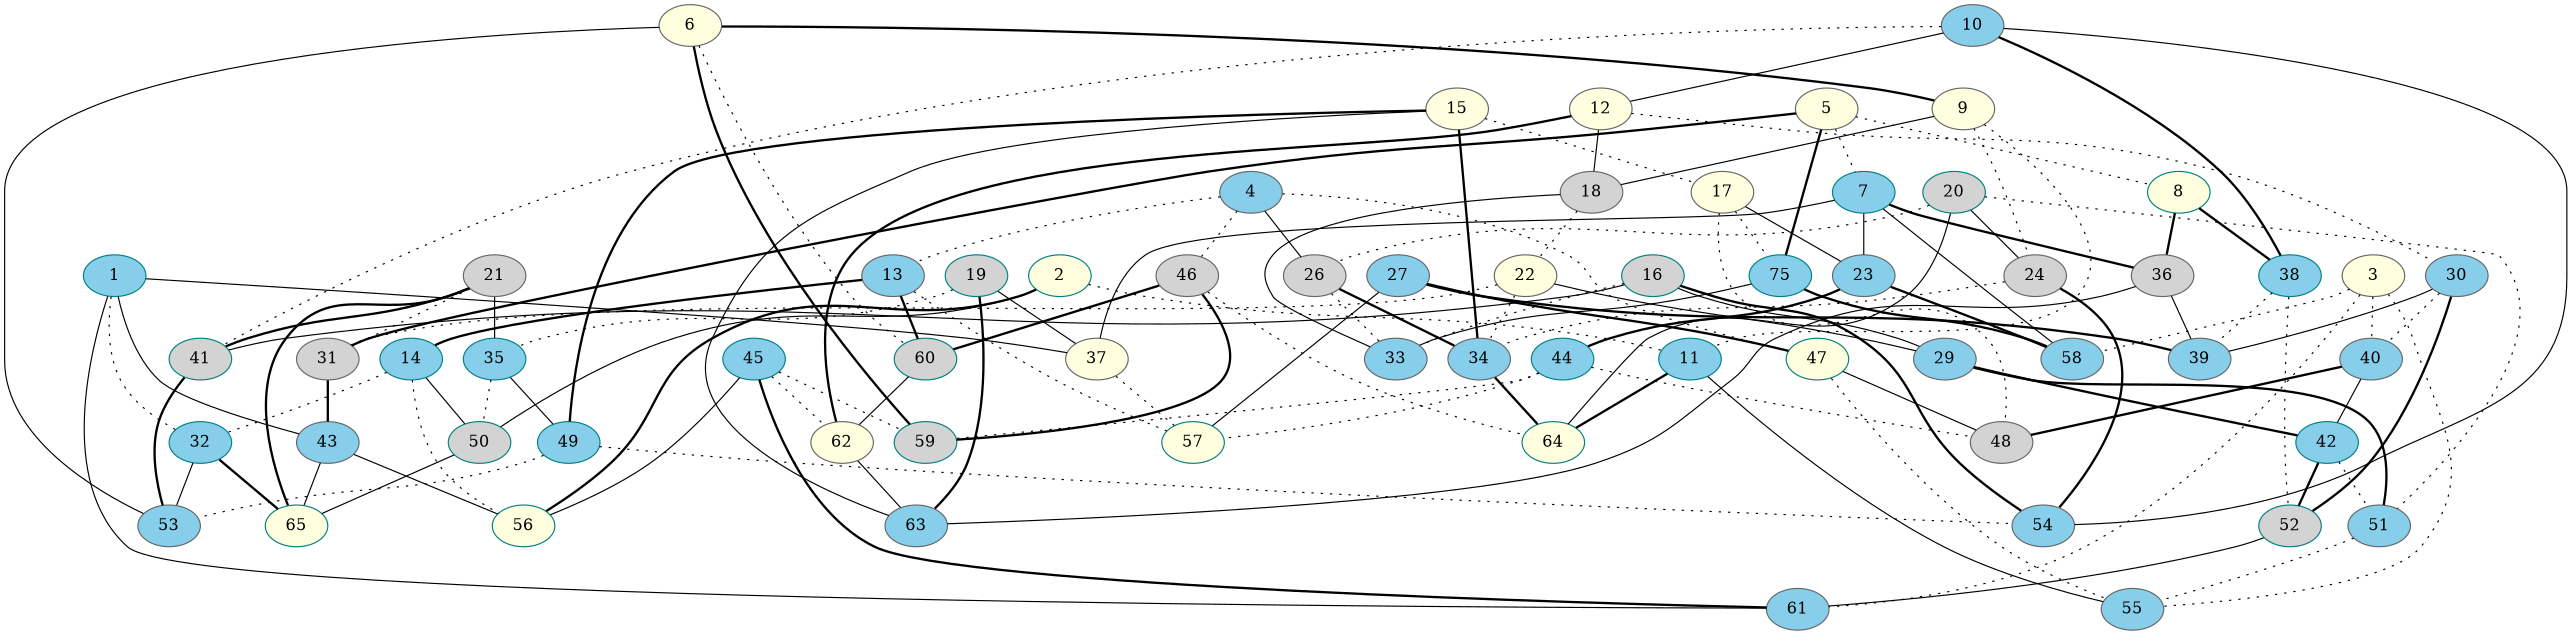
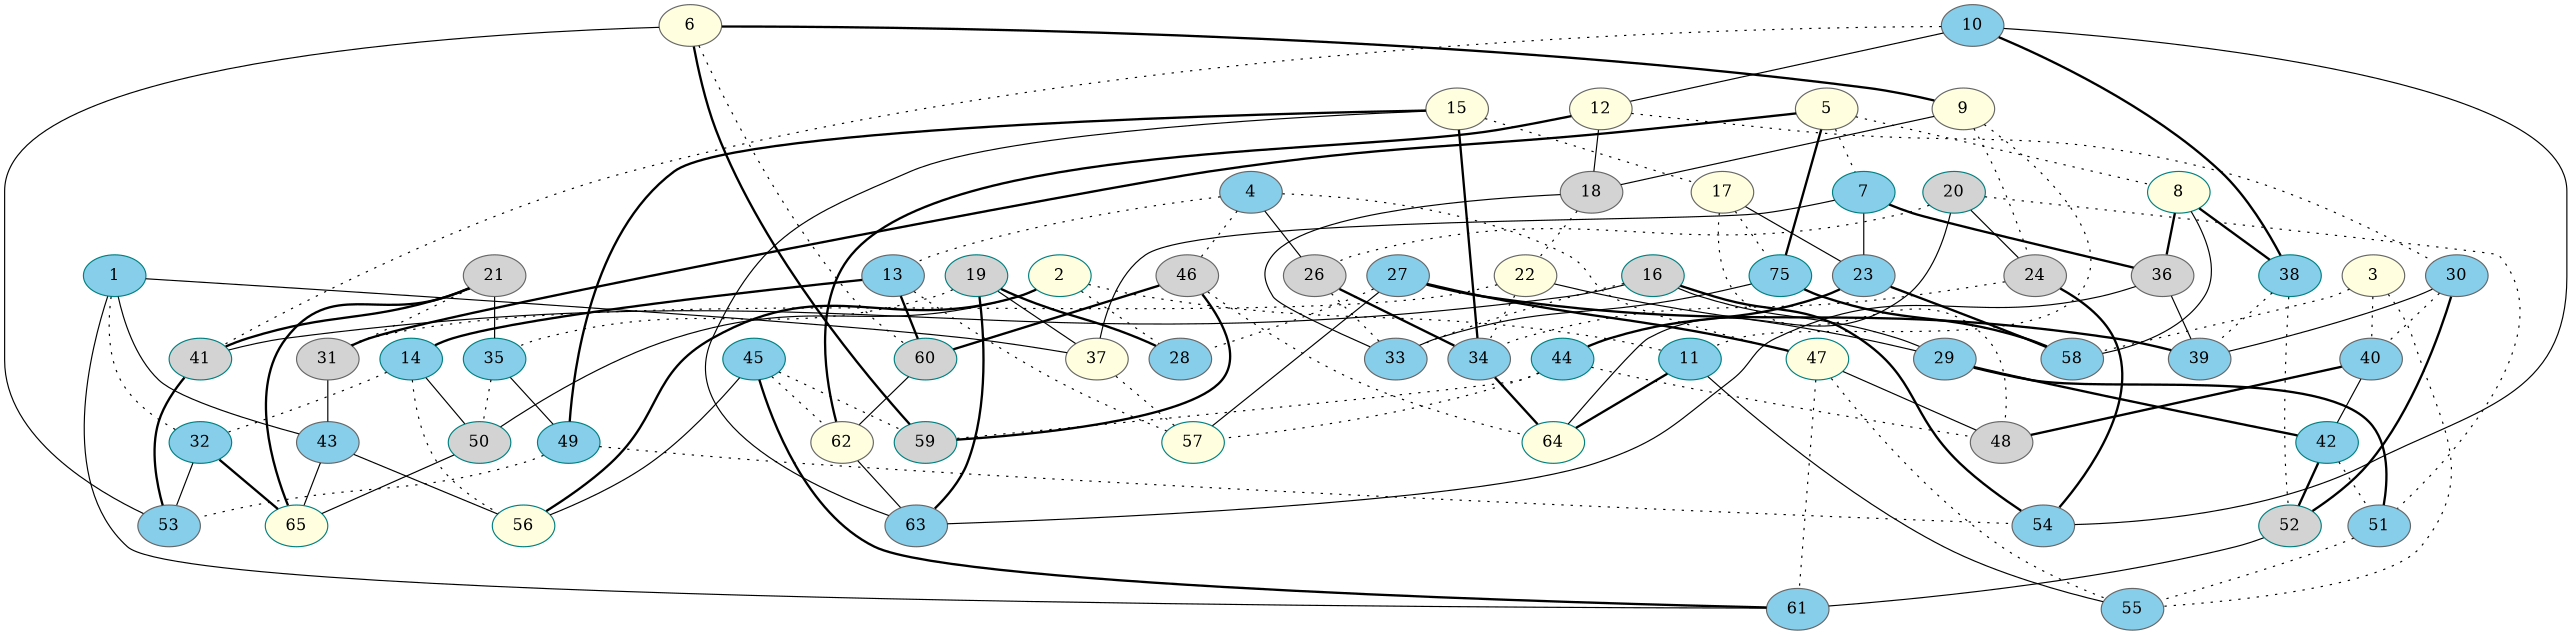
edge "7" -- "58": now "8" -- "58"
node "28": added
edge "31" -- "43": style bold -> solid
edge "3" -- "61": now "47" -- "61"
